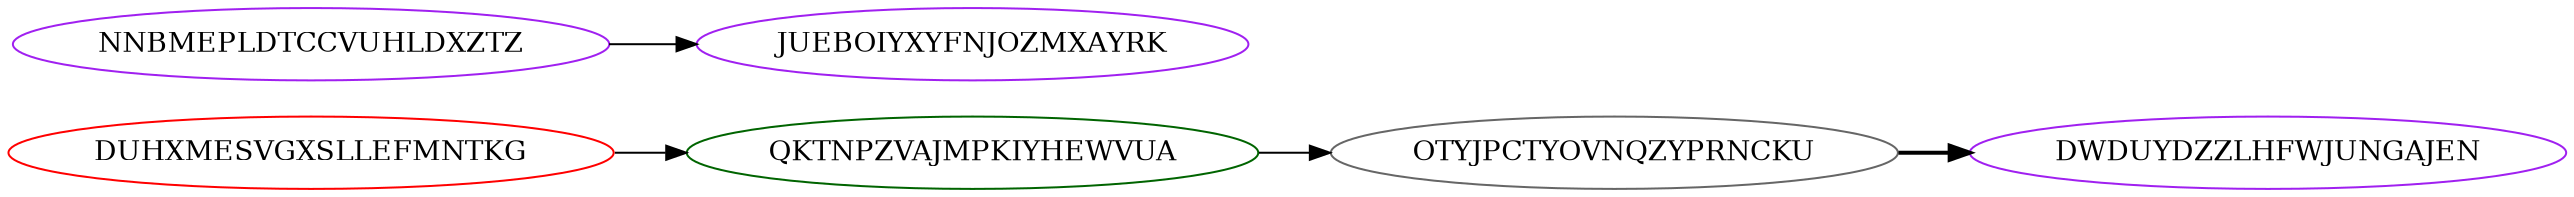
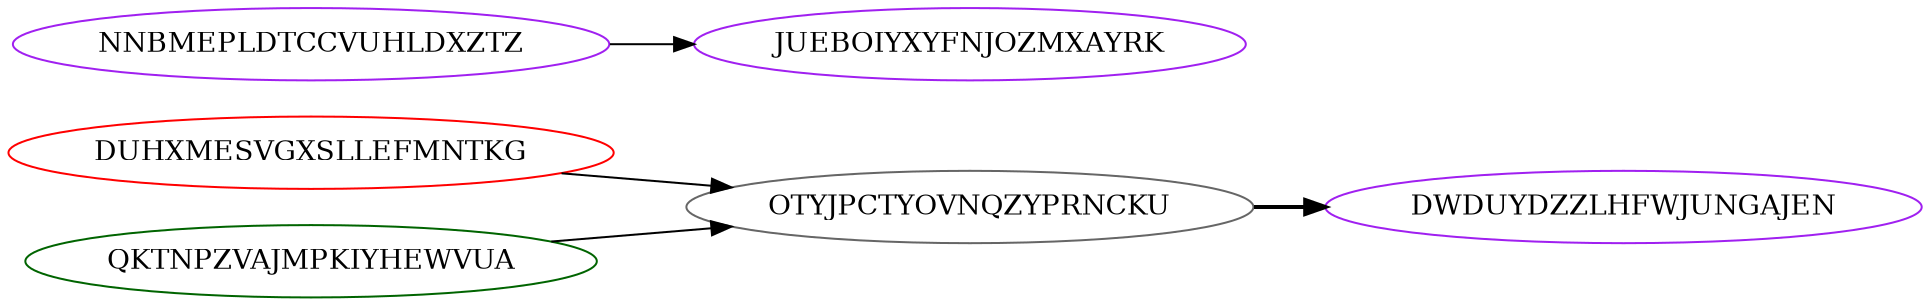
edge "DUHXMESVGXSLLEFMNTKG" -> "QKTNPZVAJMPKIYHEWVUA": now "DUHXMESVGXSLLEFMNTKG" -> "OTYJPCTYOVNQZYPRNCKU"
